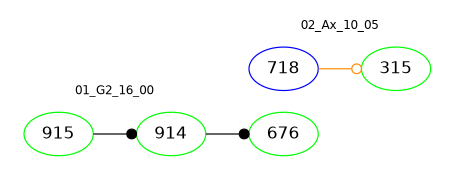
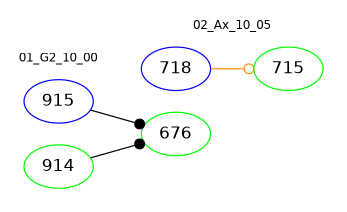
node "315": label "315" -> "715"
cluster "01_G2_16_00": label "01_G2_16_00" -> "01_G2_10_00"
node "915": color green -> blue
edge "915" -> "914": now "915" -> "676"
